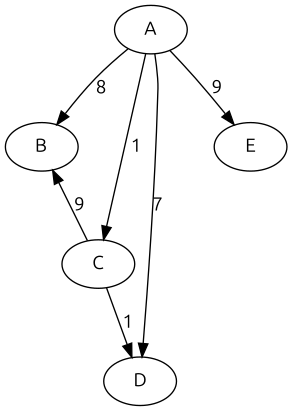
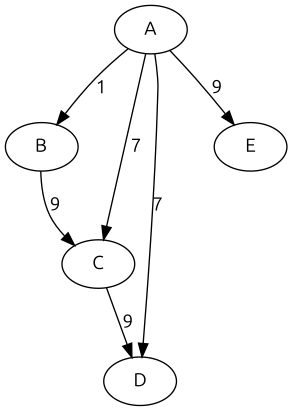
edge "A" -> "B": label "8" -> "1"
edge "A" -> "C": label "1" -> "7"
edge "C" -> "B": reversed
edge "C" -> "D": label "1" -> "9"
